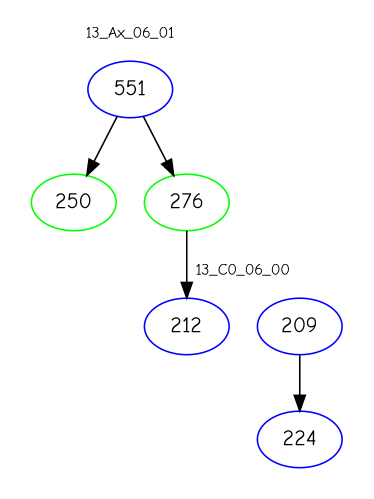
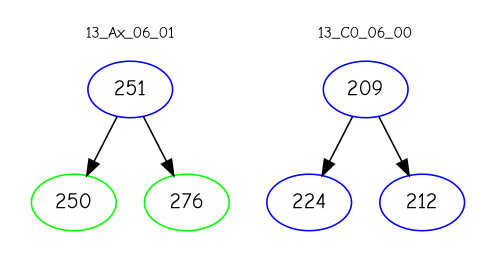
node "551": label "551" -> "251"
edge "276" -> "212": now "209" -> "212"
